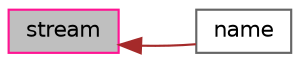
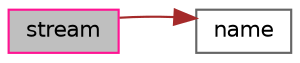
edge "name" -> "stream": reversed
